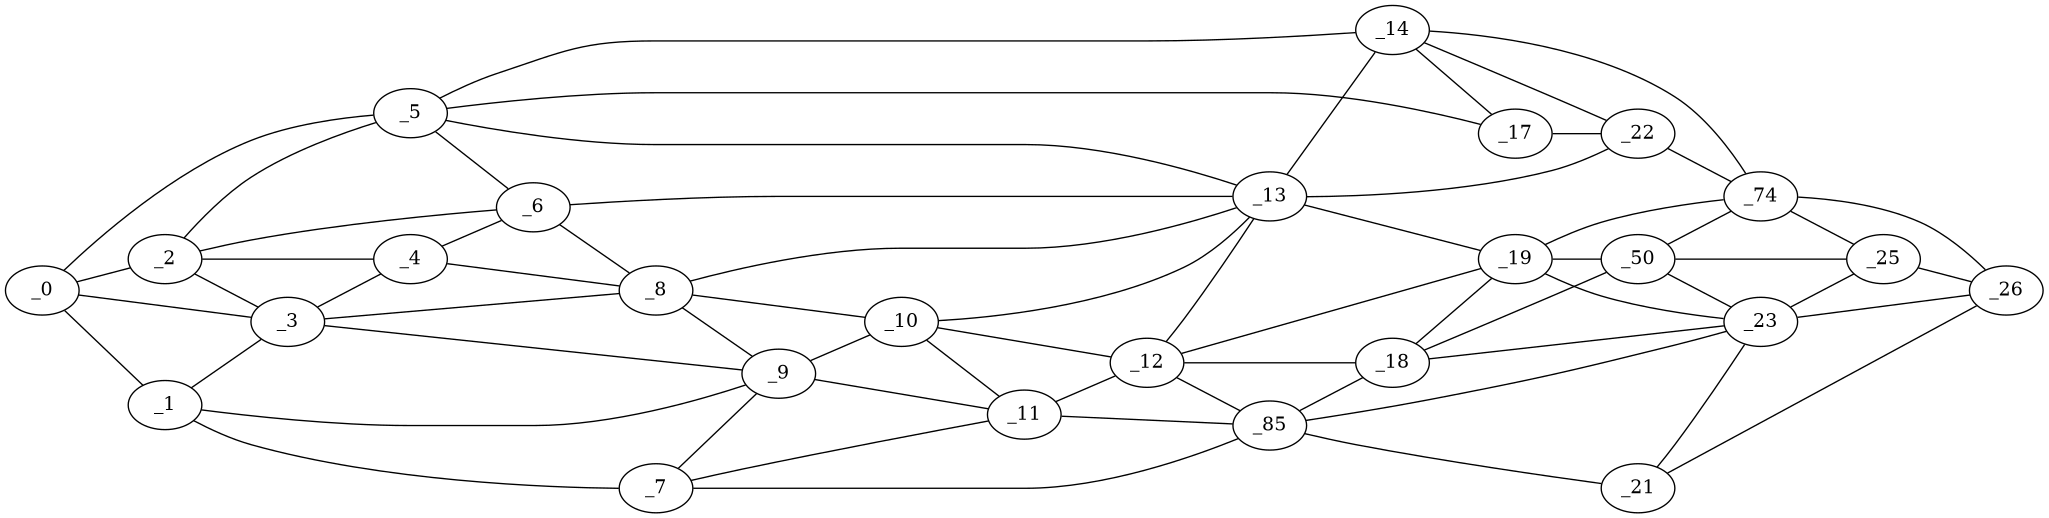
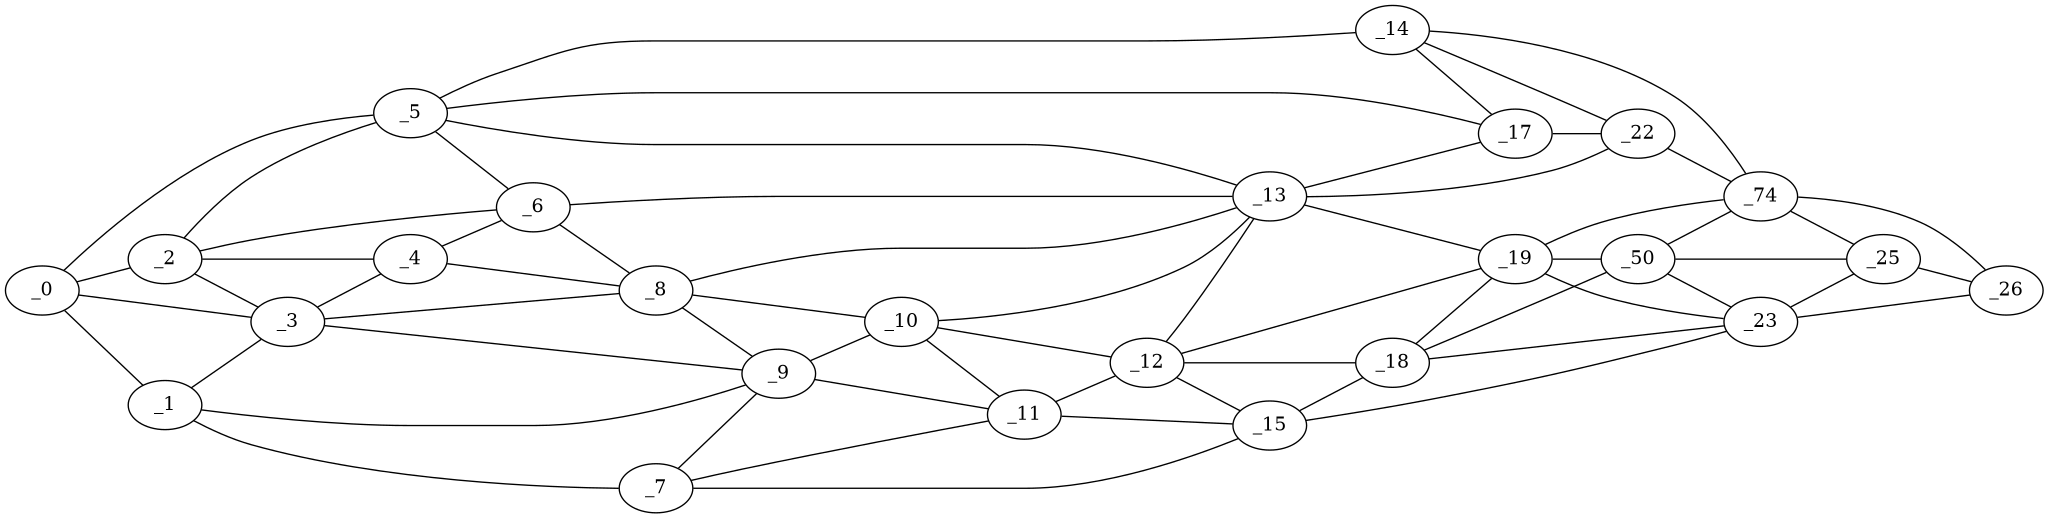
edge "_14" -- "_13": now "_17" -- "_13"
node "_85": label "_85" -> "_15"
node "_21": removed
